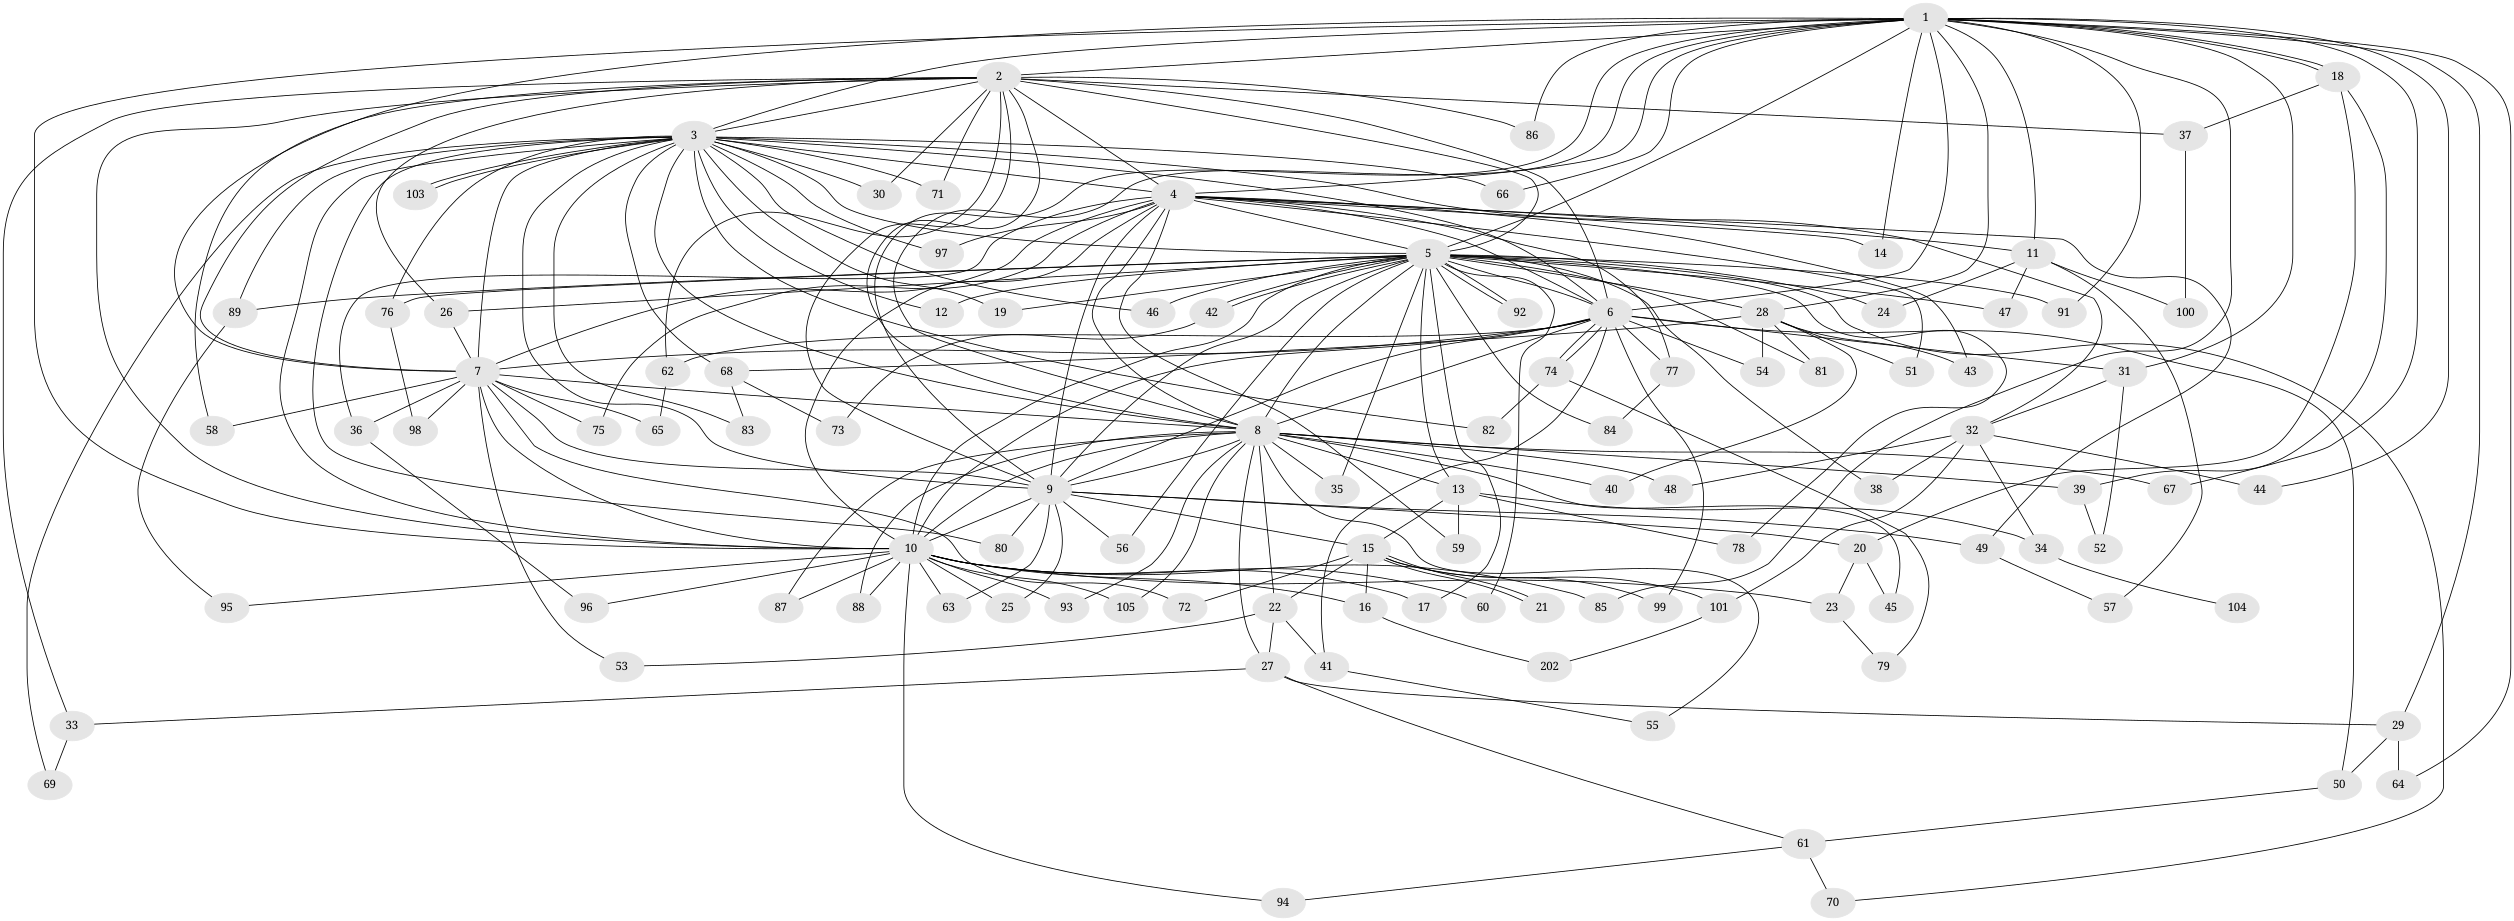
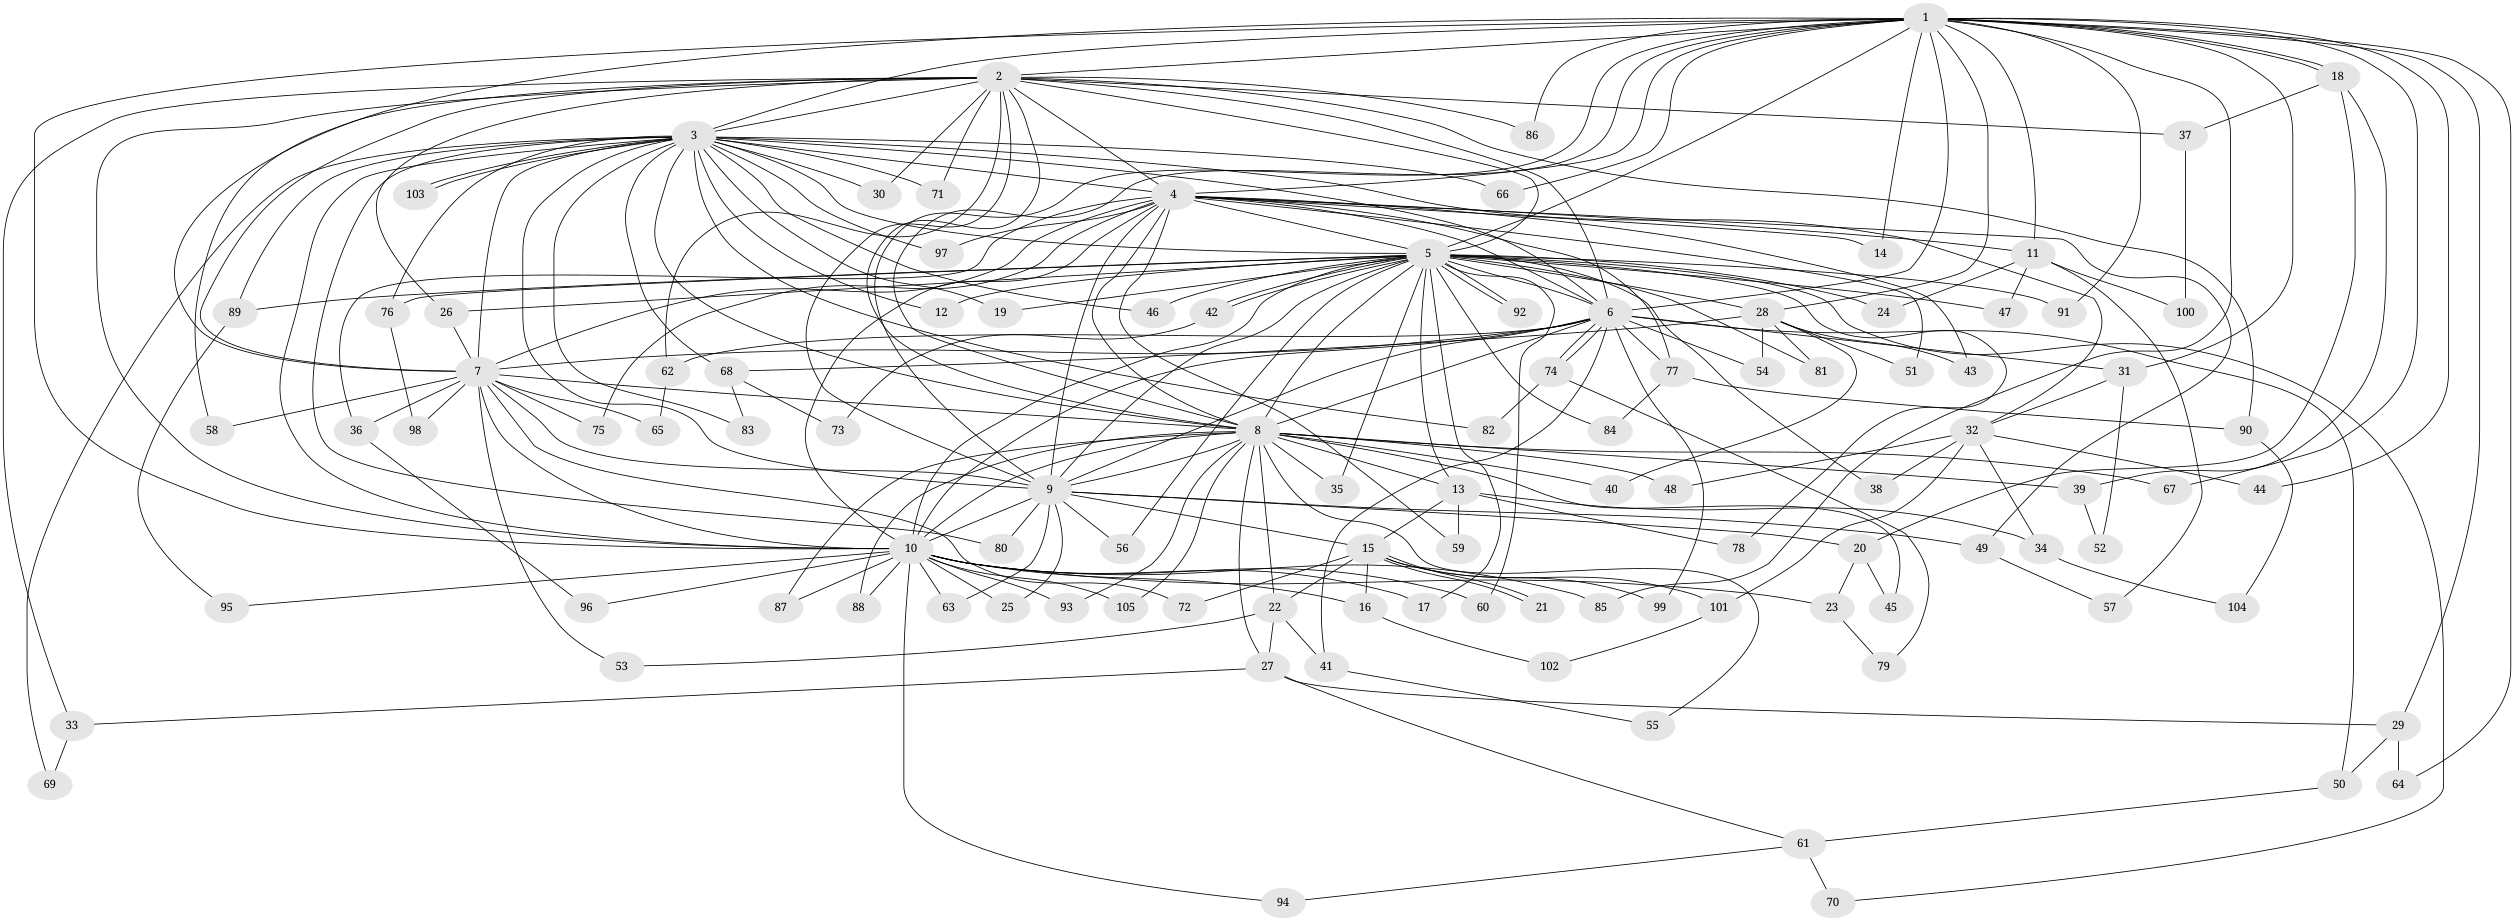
node "90": added
node "202": label "202" -> "102"
